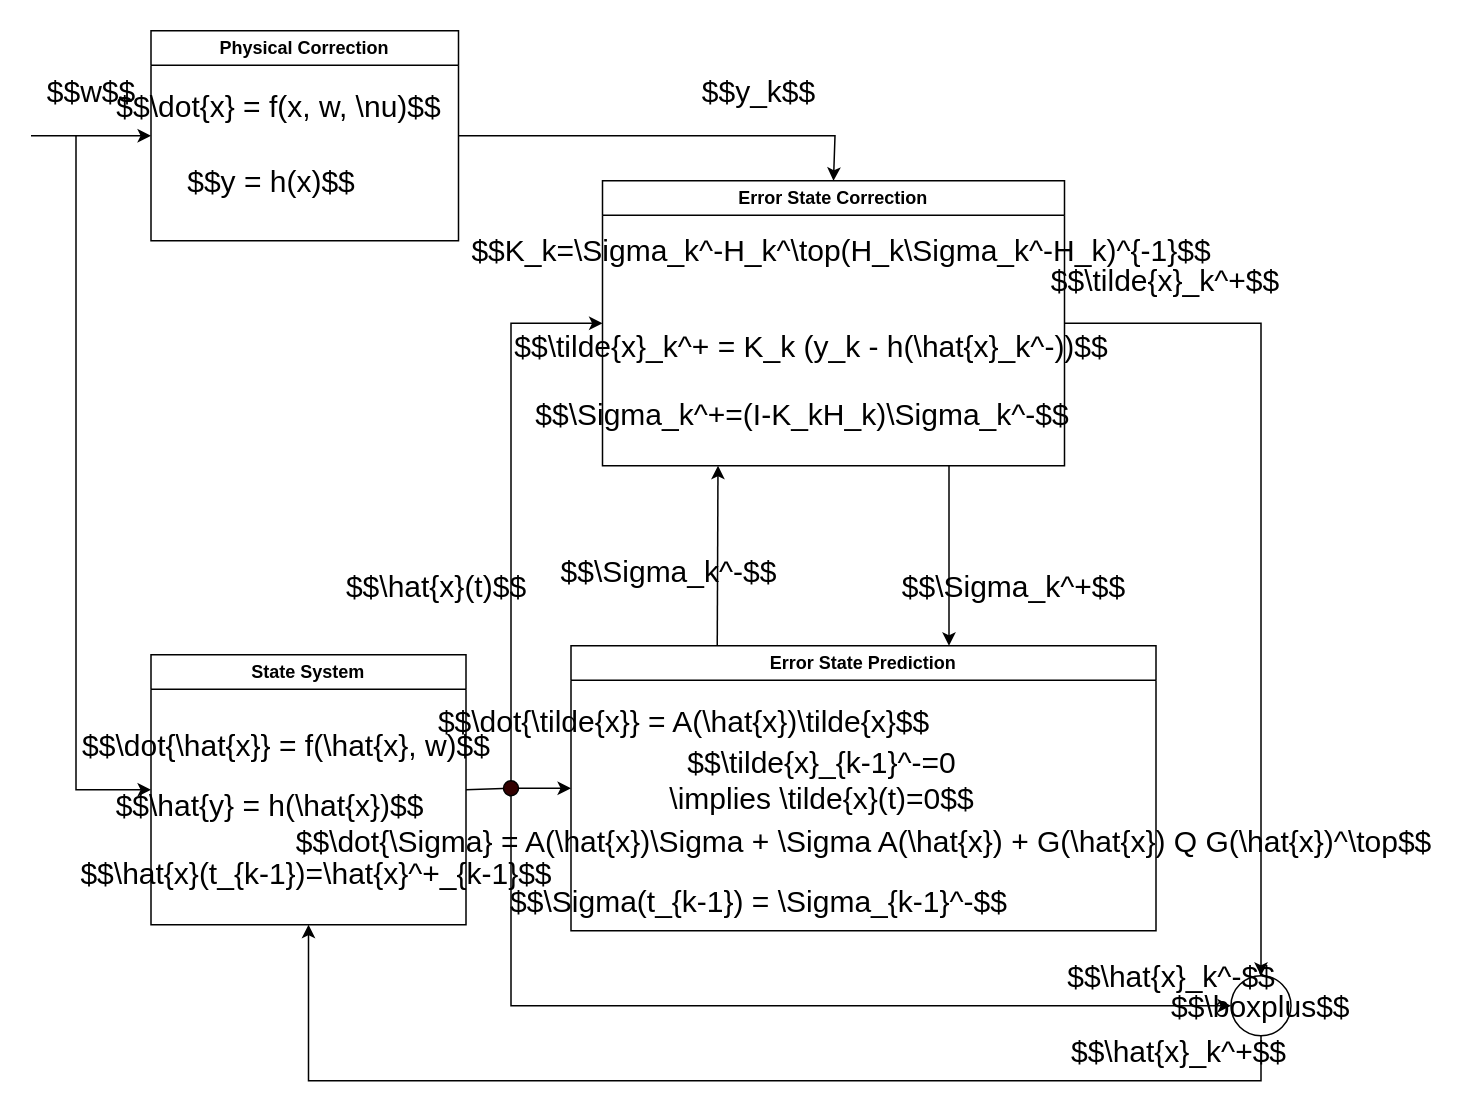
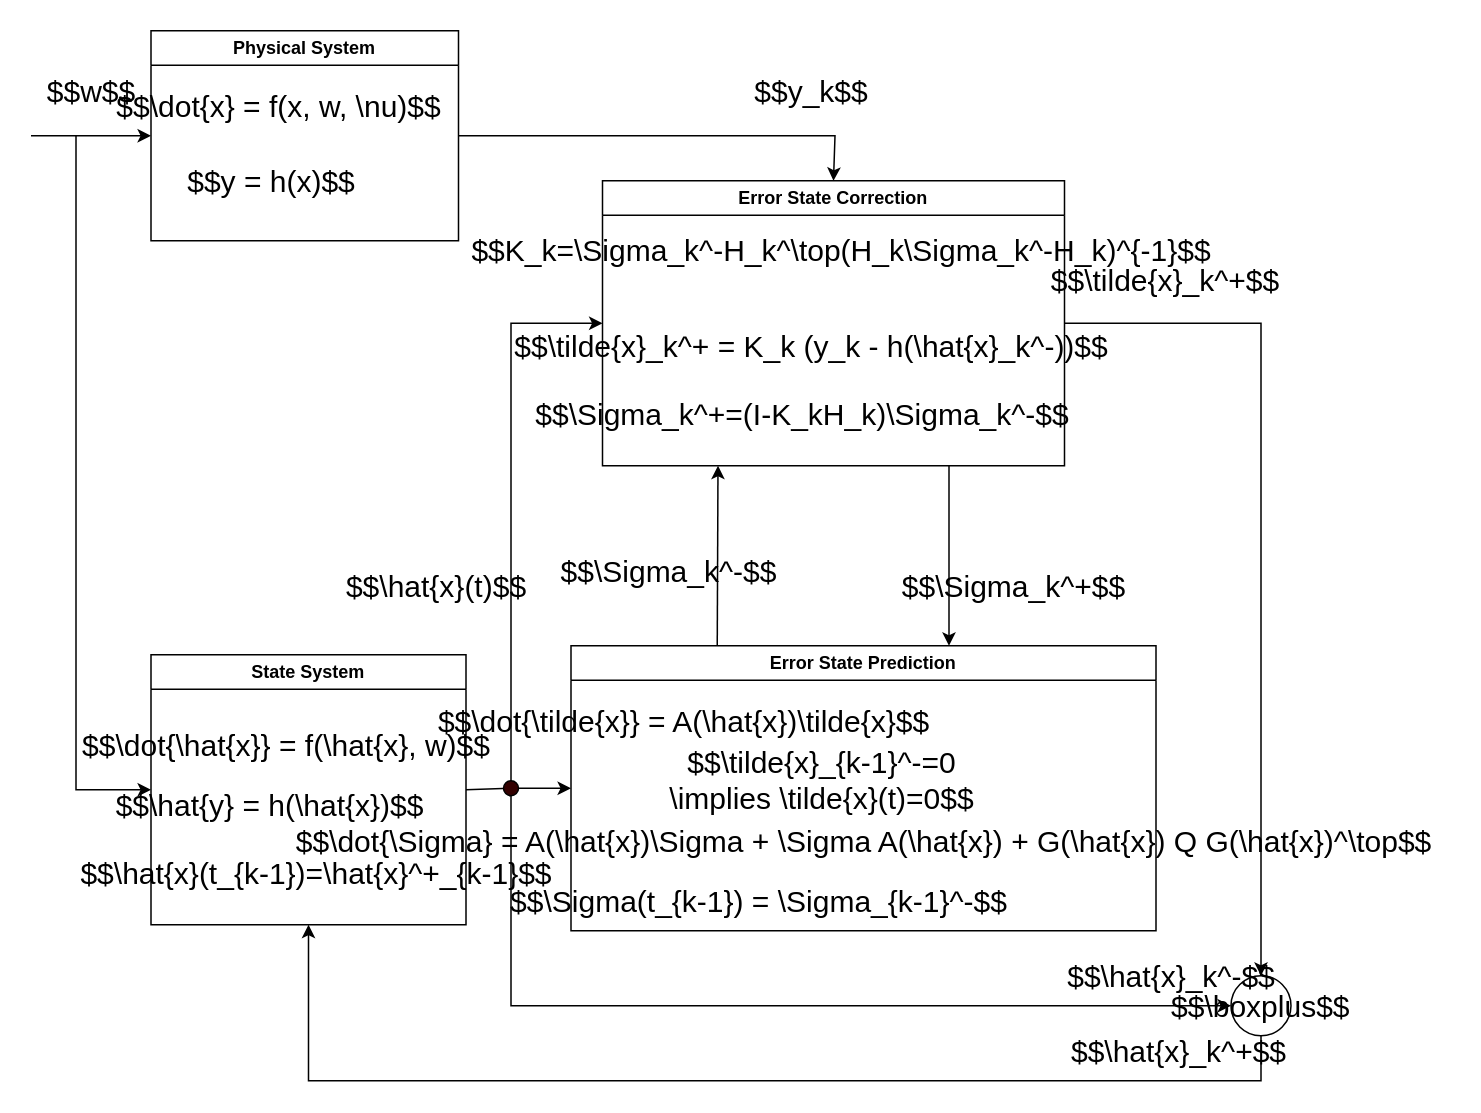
node "Physical Correction": label "Physical Correction" -> "Physical System"
node "$$y_k$$": moved (758, 91) -> (811, 91)
